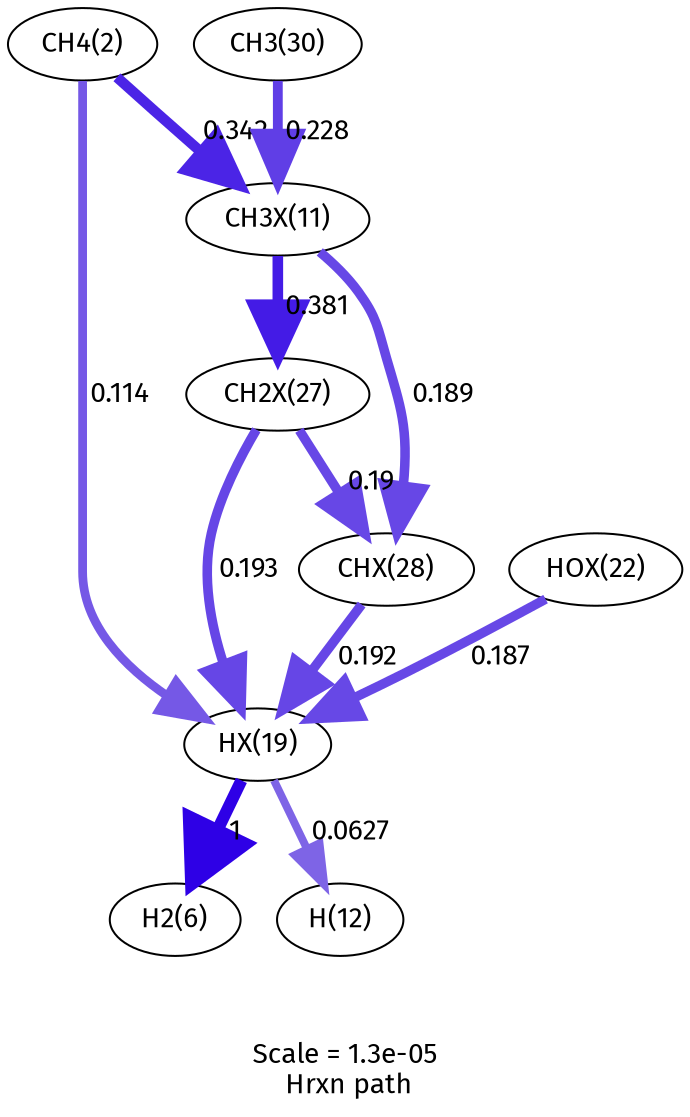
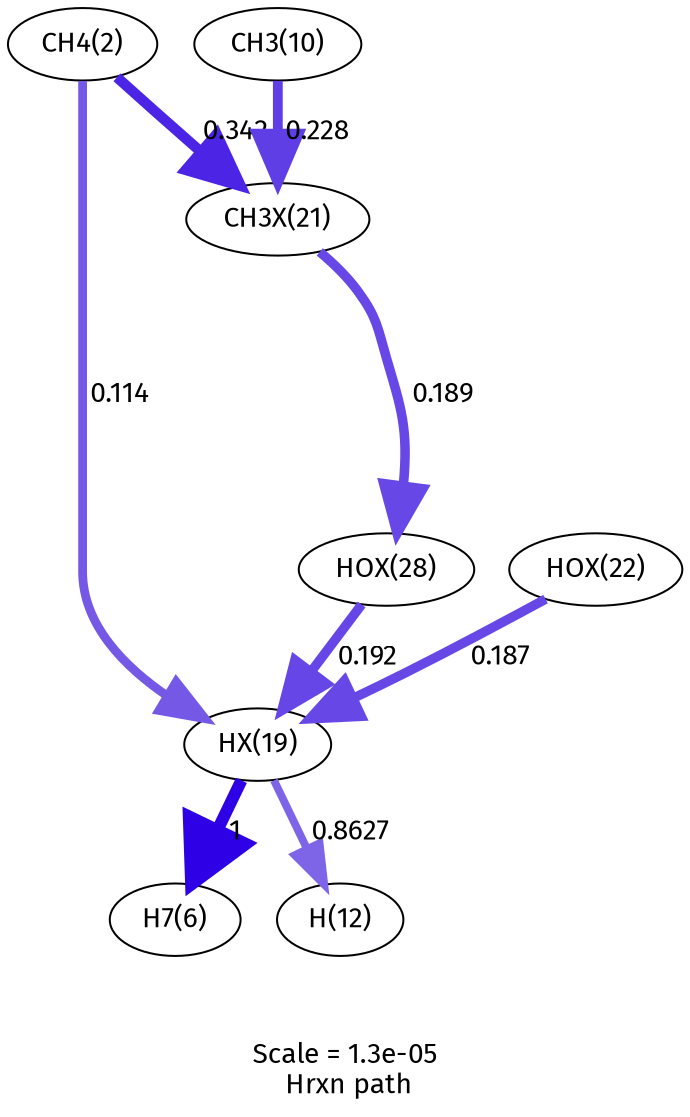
node "CH3(30)": label "CH3(30)" -> "CH3(10)"
node "CH3X(11)": label "CH3X(11)" -> "CH3X(21)"
node "CH2X(27)": removed
node "CHX(28)": label "CHX(28)" -> "HOX(28)"
edge "HX(19)" -> "H(12)": label " 0.0627" -> " 0.8627"
node "H2(6)": label "H2(6)" -> "H7(6)"
